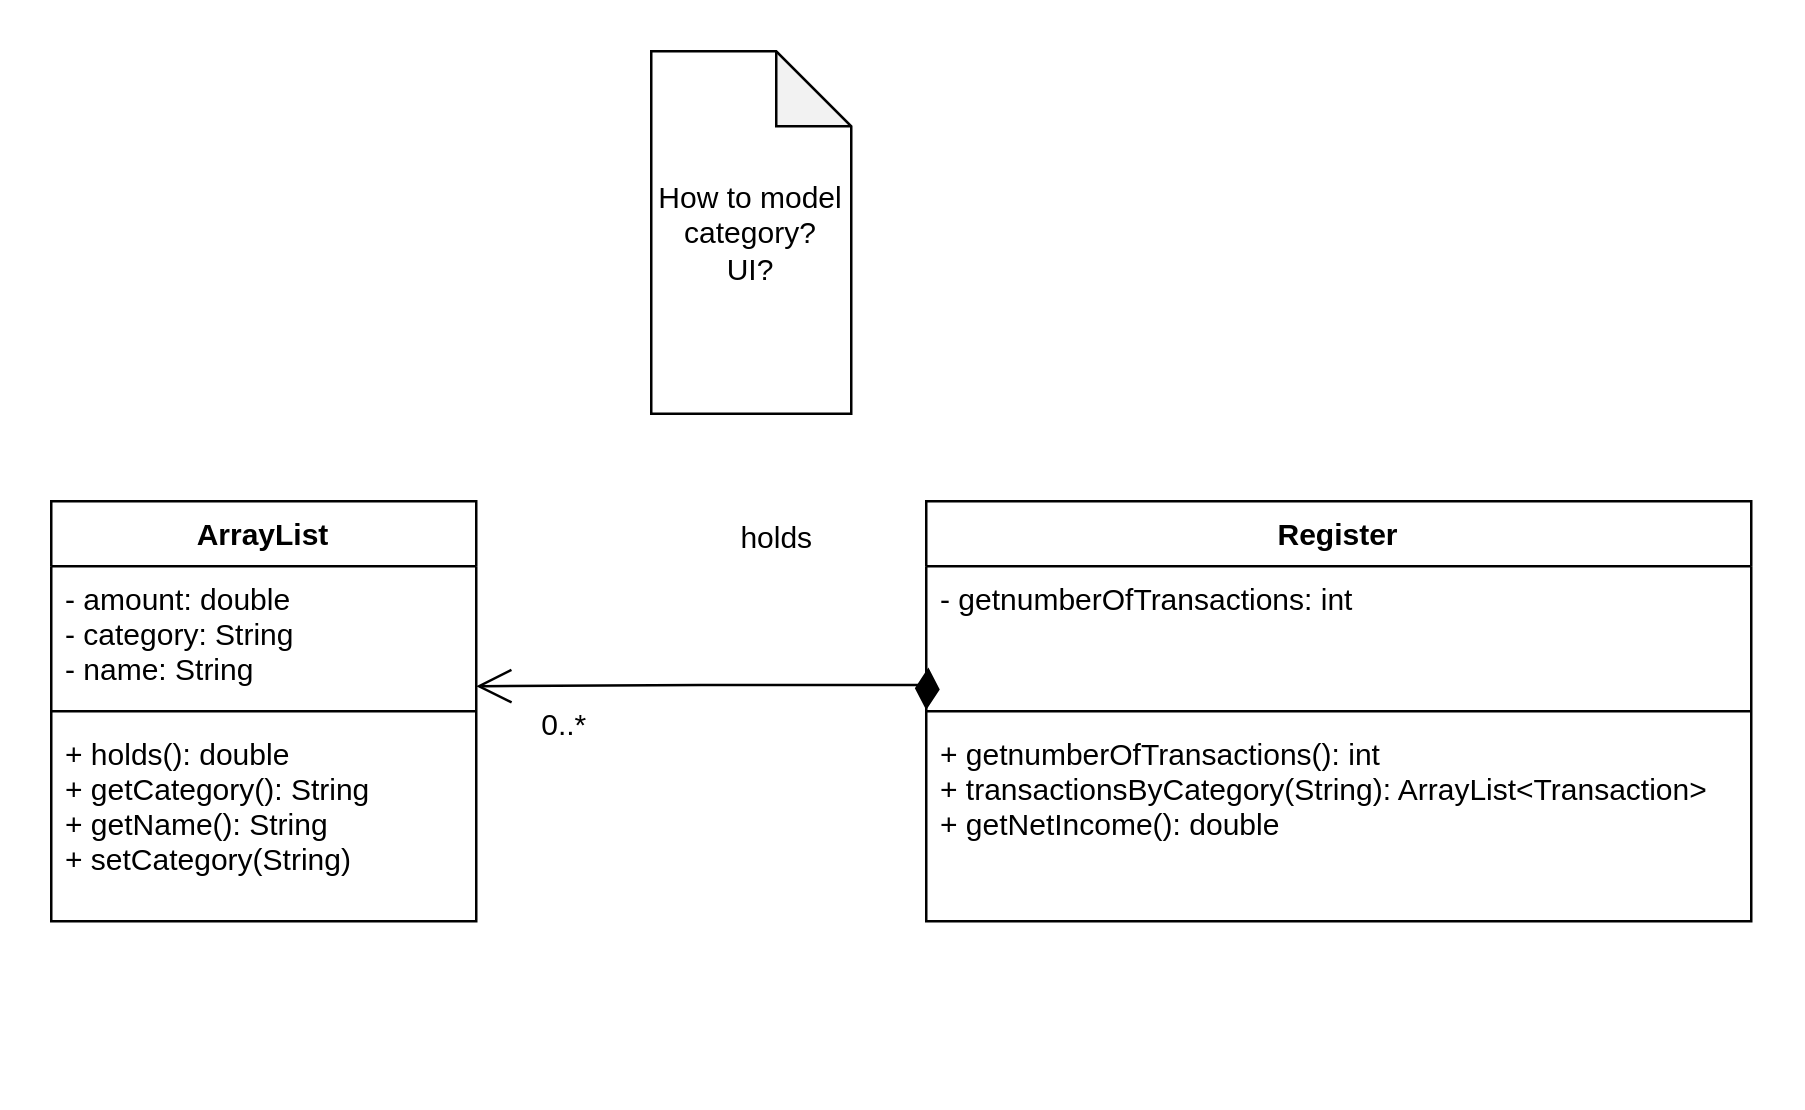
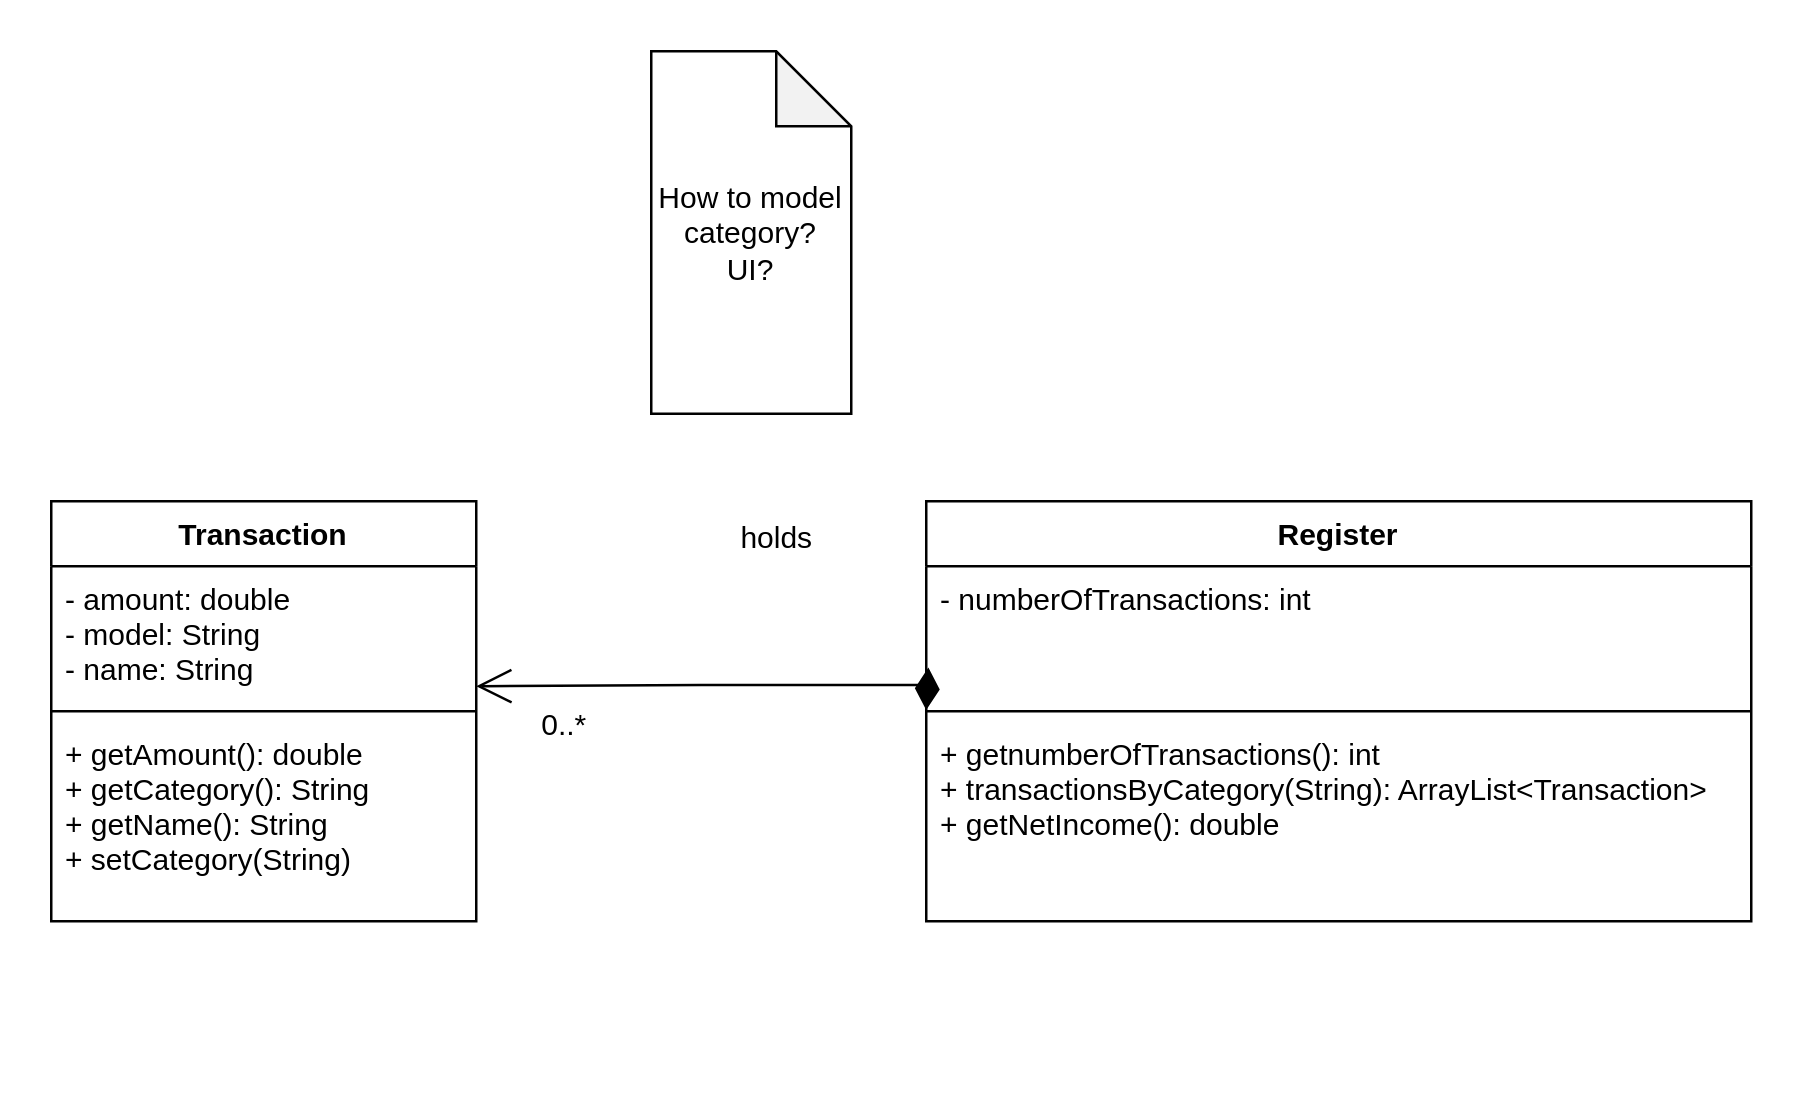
node "ArrayList": label "ArrayList" -> "Transaction"
node "- amount: double - category: String - name: String": label "- amount: double - category: String - name: String" -> "- amount: double - model: String - name: String"
node "- getnumberOfTransactions: int": label "- getnumberOfTransactions: int" -> "- numberOfTransactions: int"
node "+ holds(): double + getCategory(): String + getName(): String + setCategory(String)": label "+ holds(): double + getCategory(): String + getName(): String + setCategory(String)" -> "+ getAmount(): double + getCategory(): String + getName(): String + setCategory(String)"
